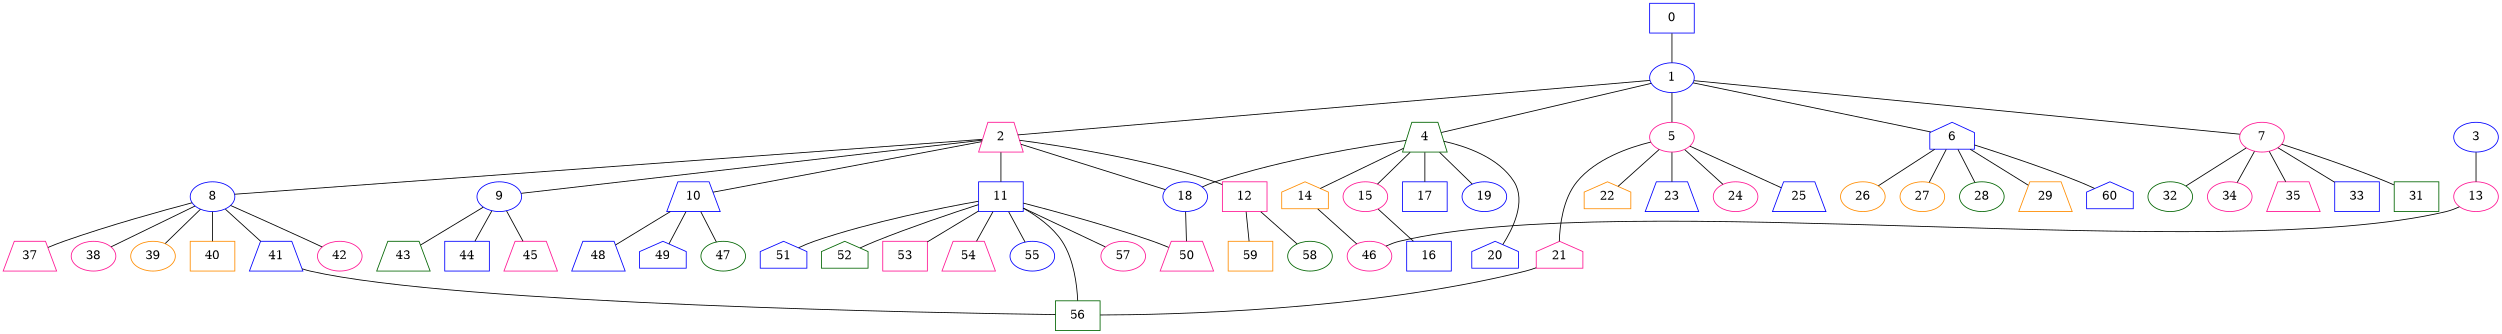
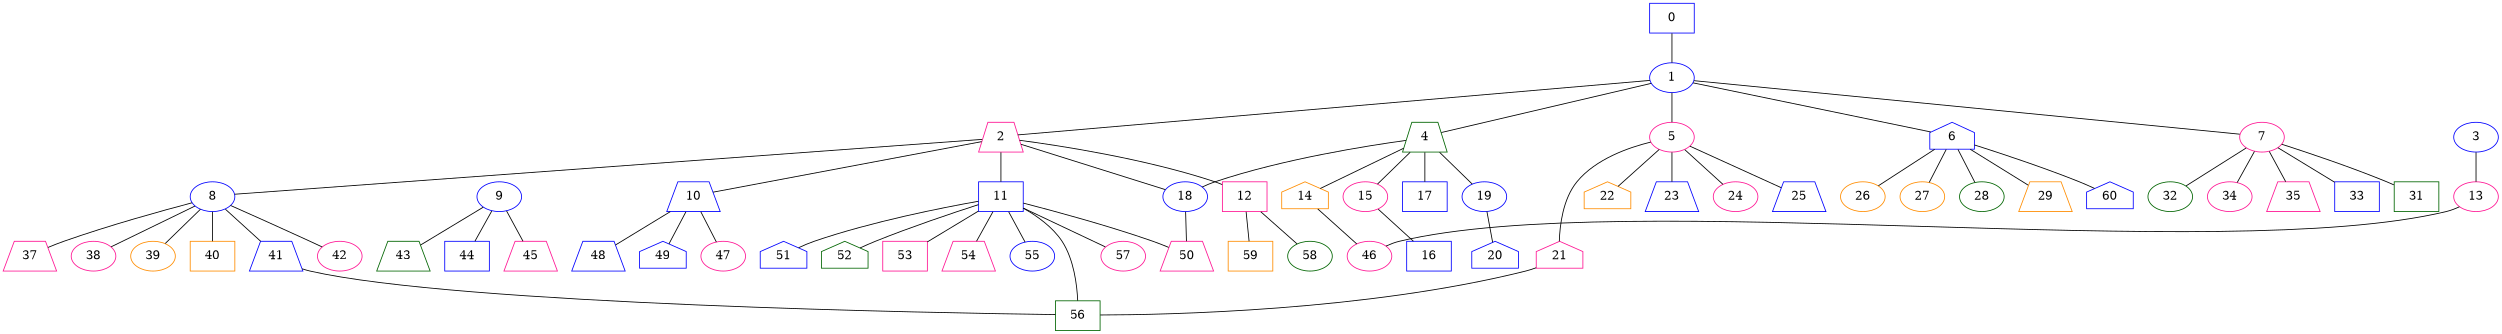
edge "2" -- "9": removed
edge "4" -- "20": now "19" -- "20"
node "47": color darkgreen -> deeppink
